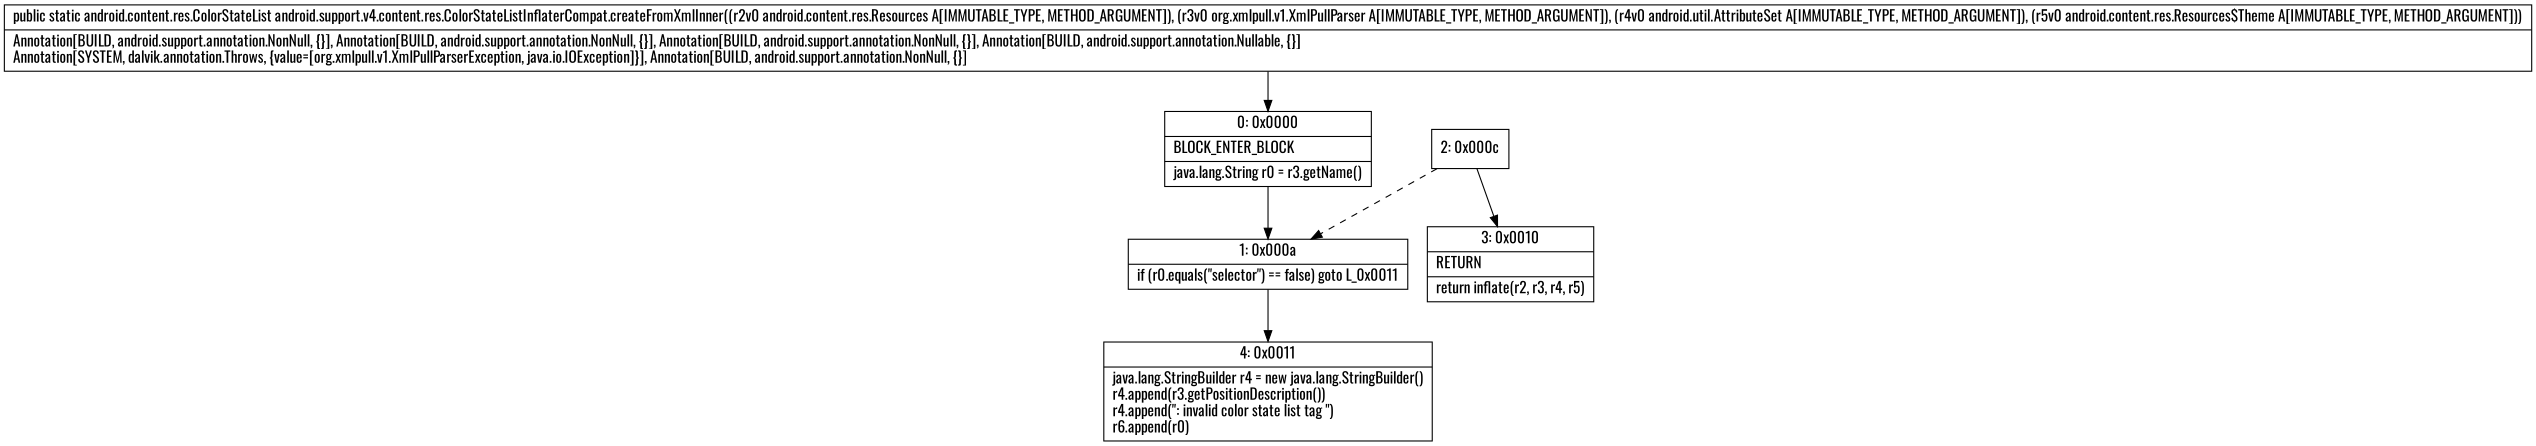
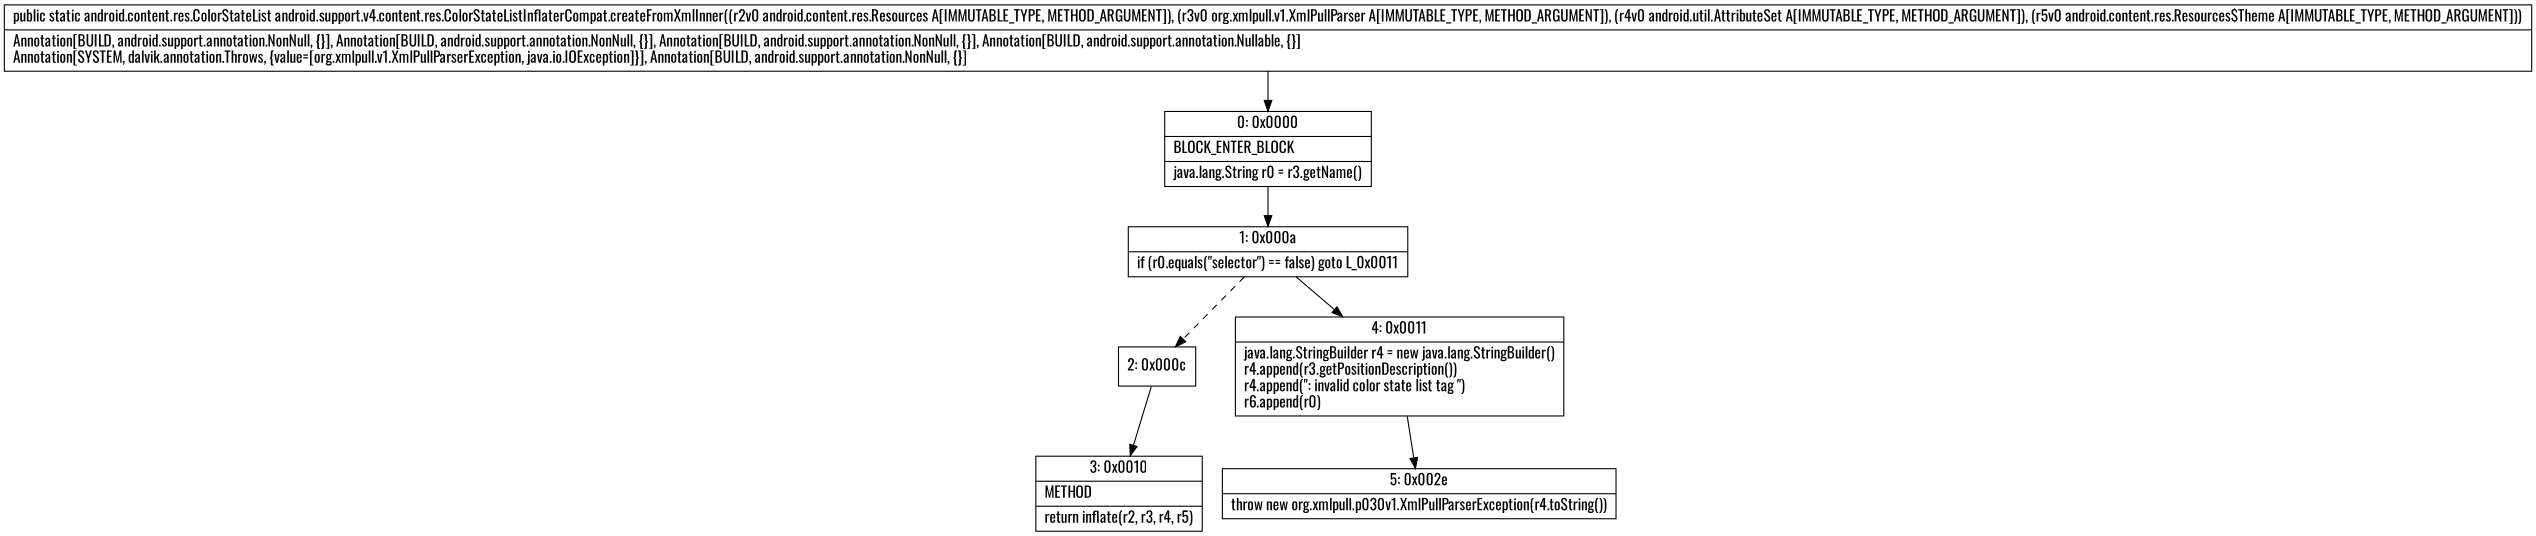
edge "2: 0x000c" -> "1: 0x000a": reversed
node "3: 0x0010": text "RETURN" -> "METHOD"
node "5: 0x002e": added
